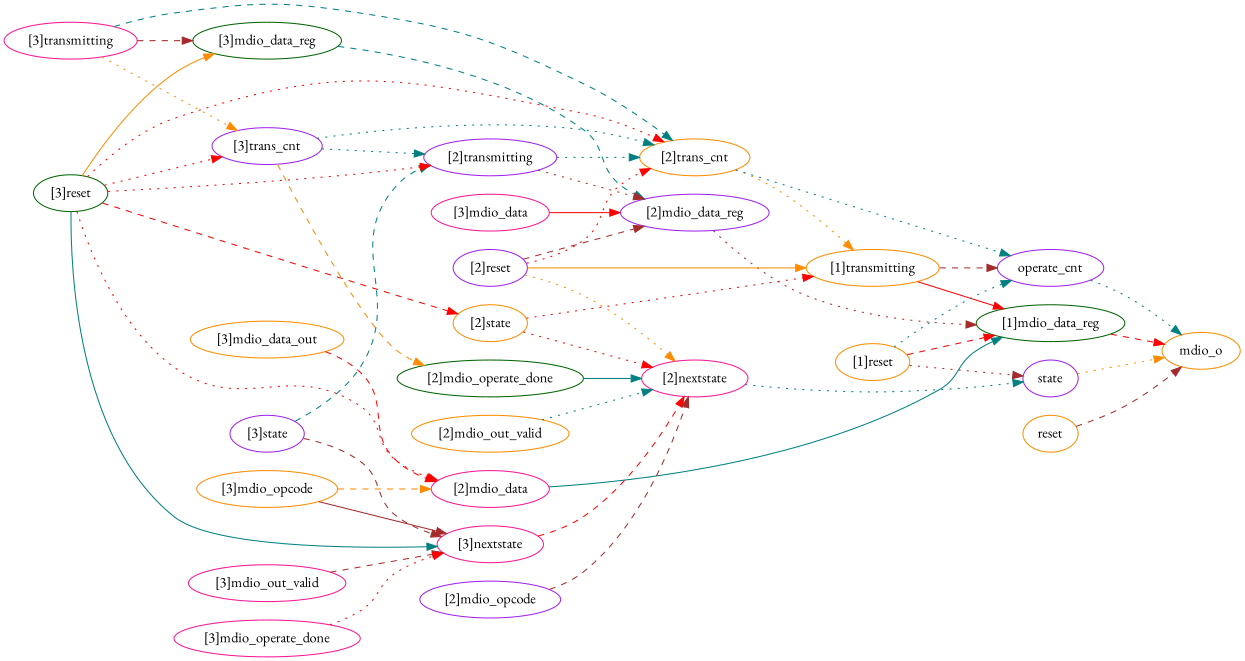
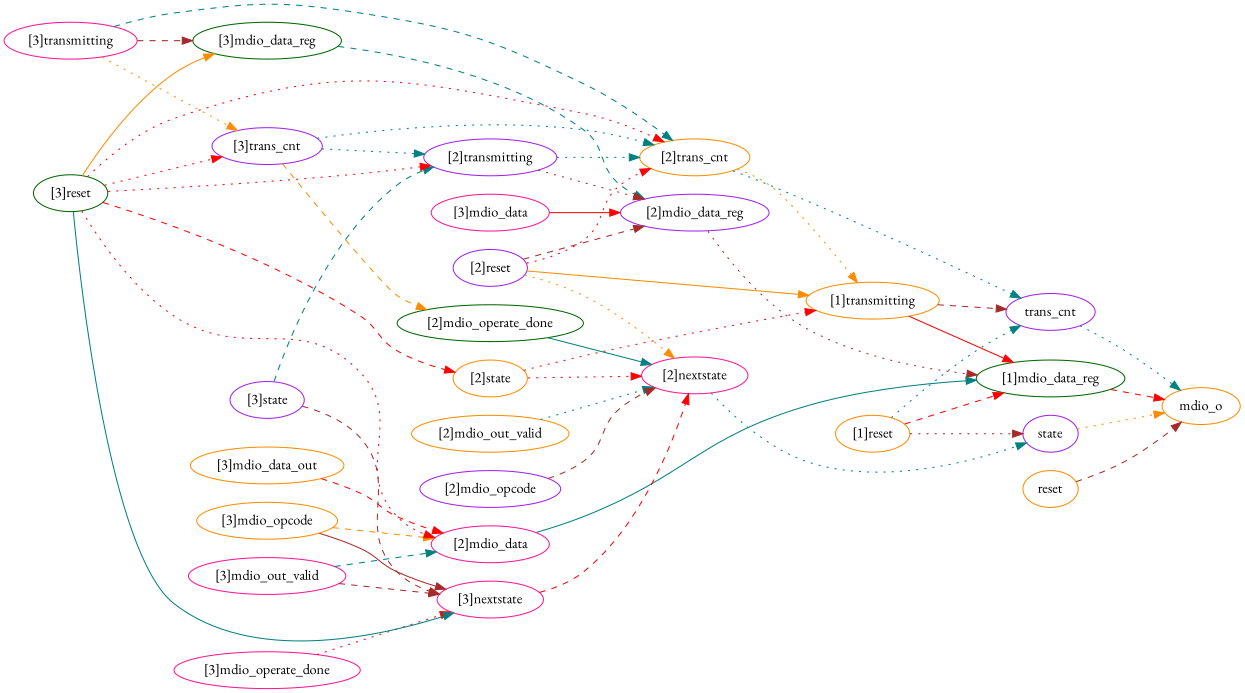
node "operate_cnt": label "operate_cnt" -> "trans_cnt"
edge "[3]mdio_out_valid" -> "[2]mdio_data": added
